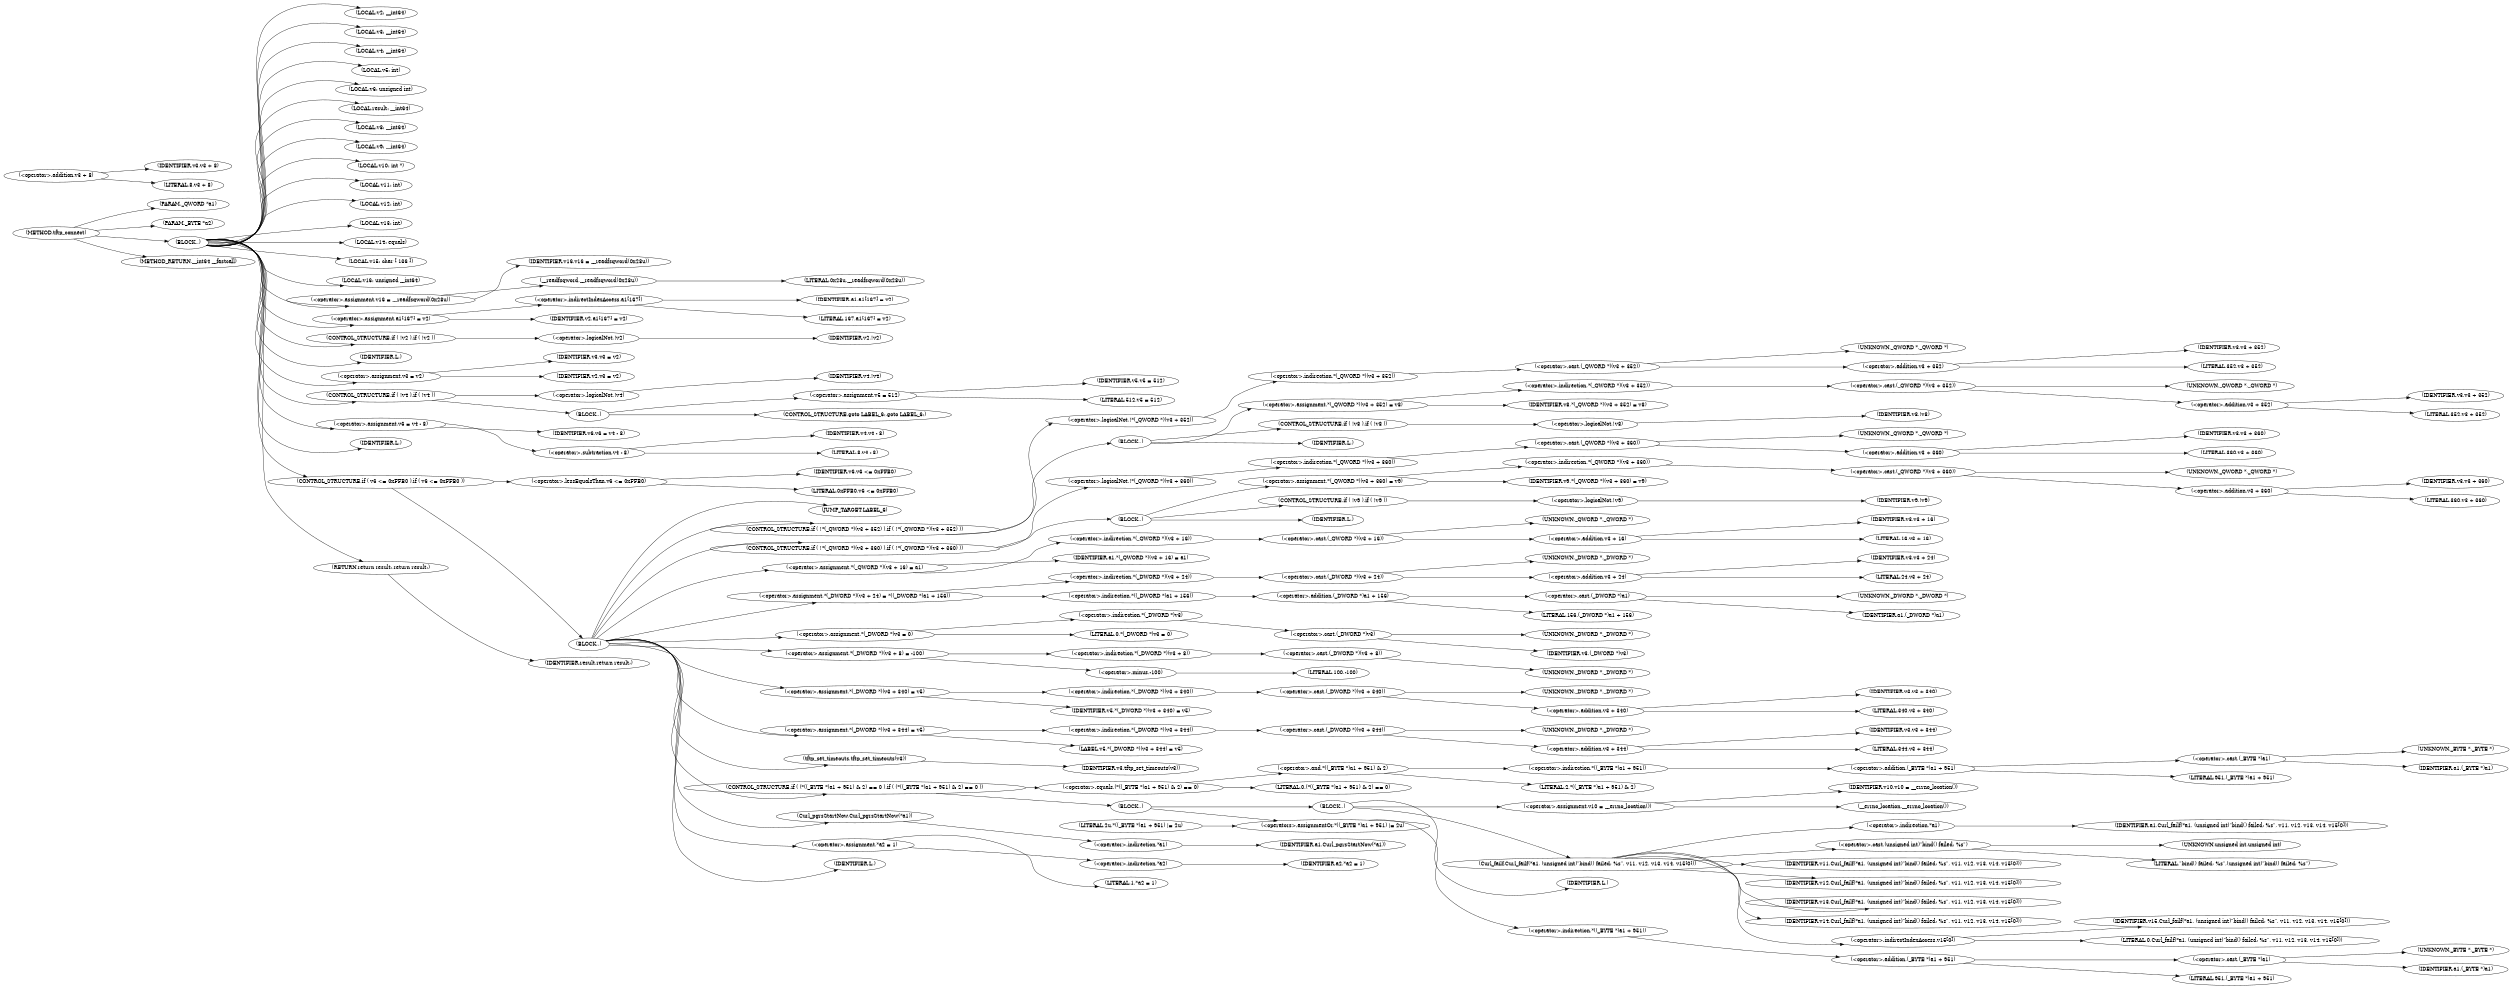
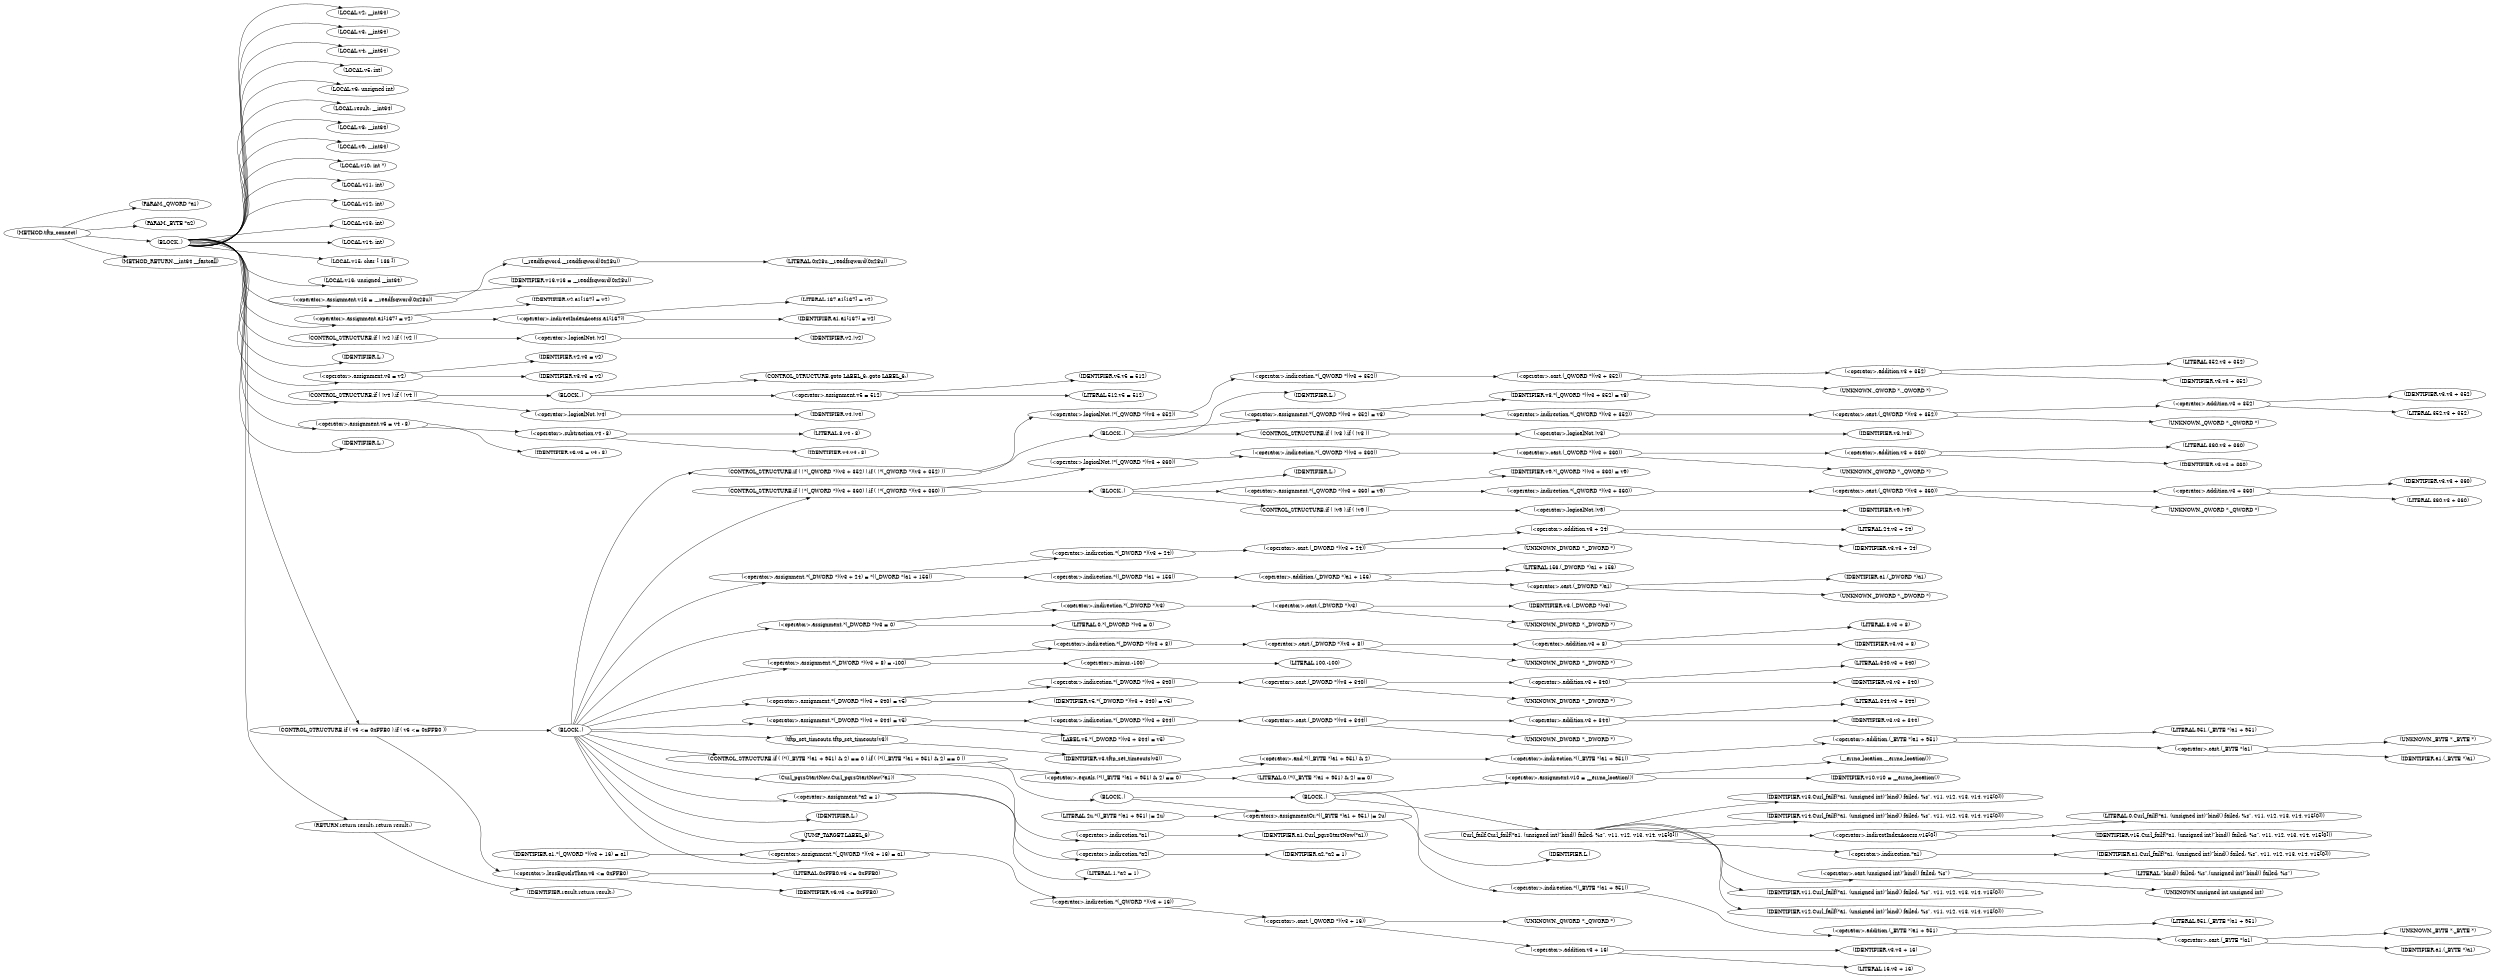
node "(LOCAL,v14: equals)": label "(LOCAL,v14: equals)" -> "(LOCAL,v14: int)"
edge "(<operator>.assignment,*(_QWORD *)(v3 + 16) = a1)" -> "(IDENTIFIER,a1,*(_QWORD *)(v3 + 16) = a1)": reversed
edge "(<operator>.cast,(_DWORD *)(v3 + 8))" -> "(<operator>.addition,v3 + 8)": added
node "(LITERAL,2,*((_BYTE *)a1 + 951) & 2)": removed
